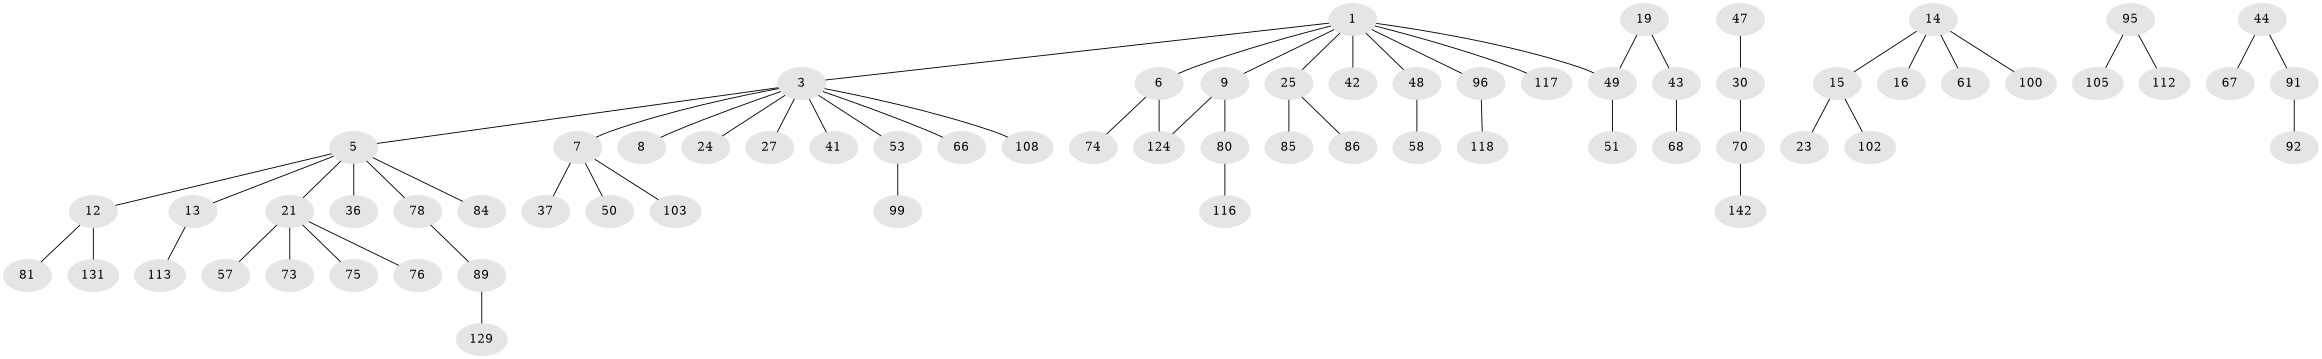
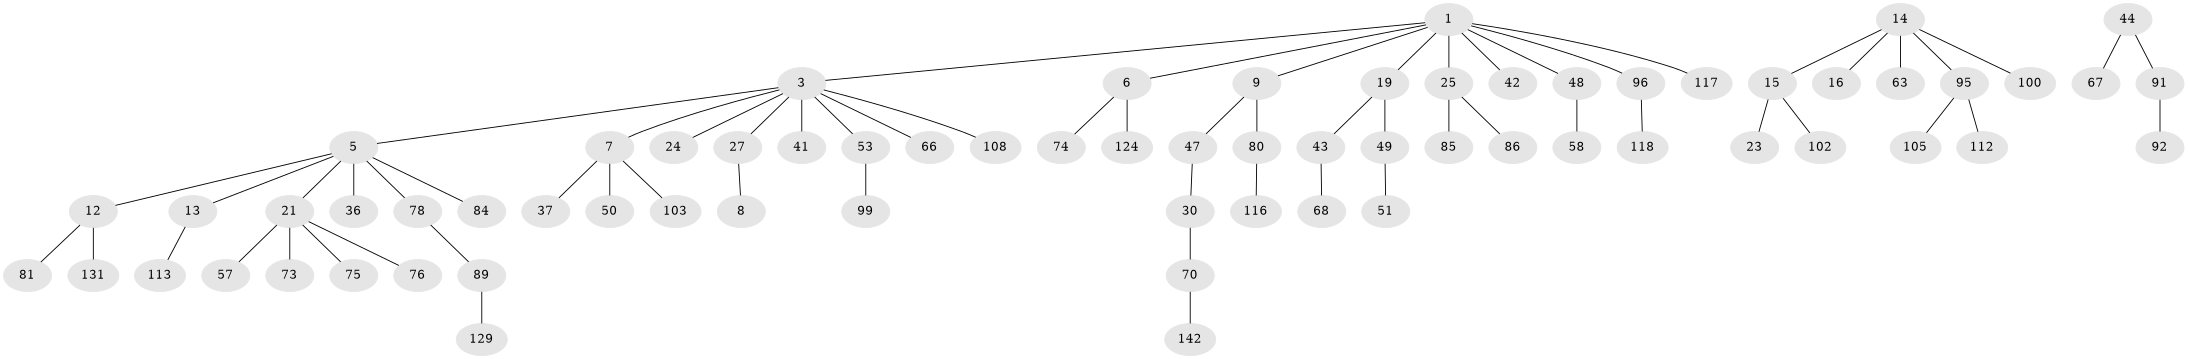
edge "1" -- "49": now "1" -- "19"
edge "14" -- "95": added
node "61": label "61" -> "63"
edge "3" -- "8": now "27" -- "8"
edge "9" -- "124": now "9" -- "47"
